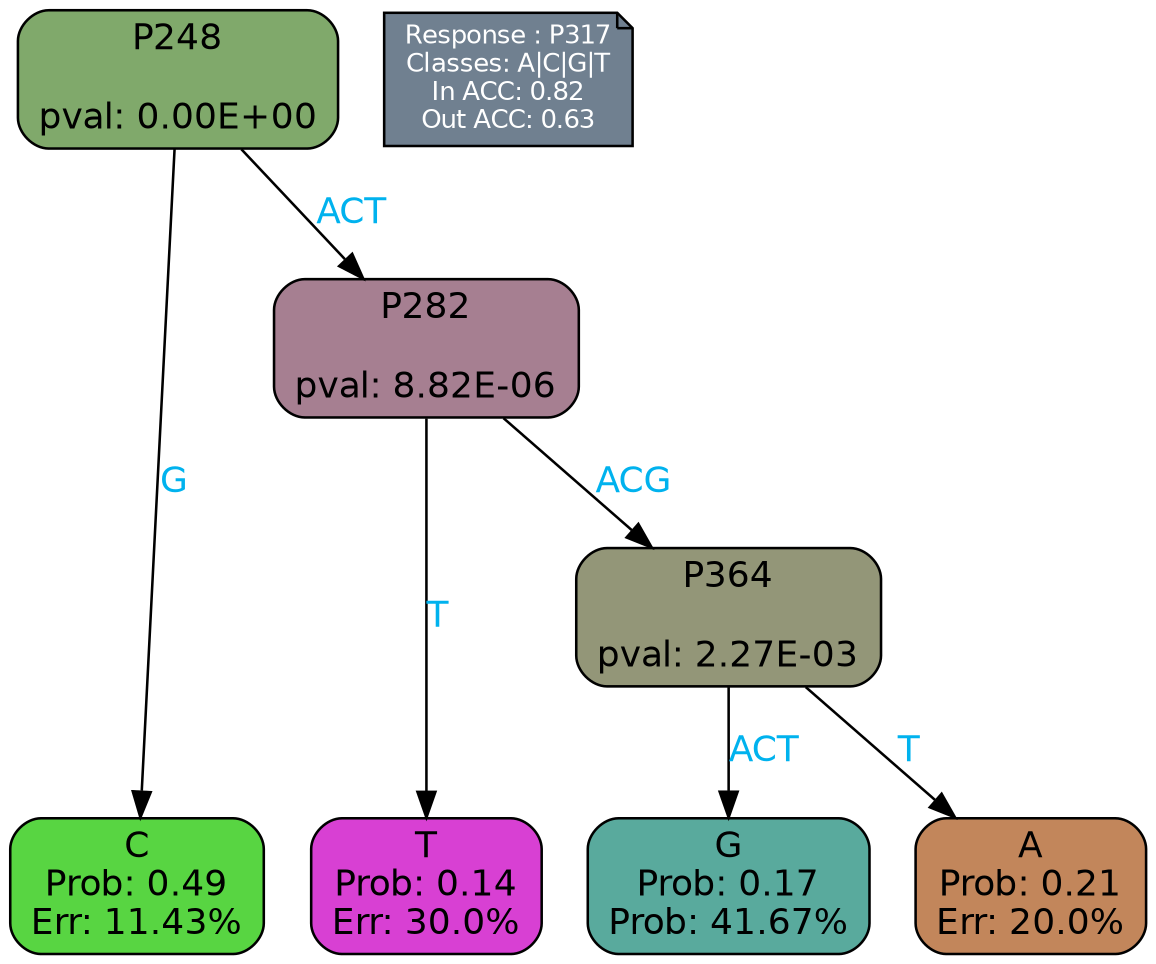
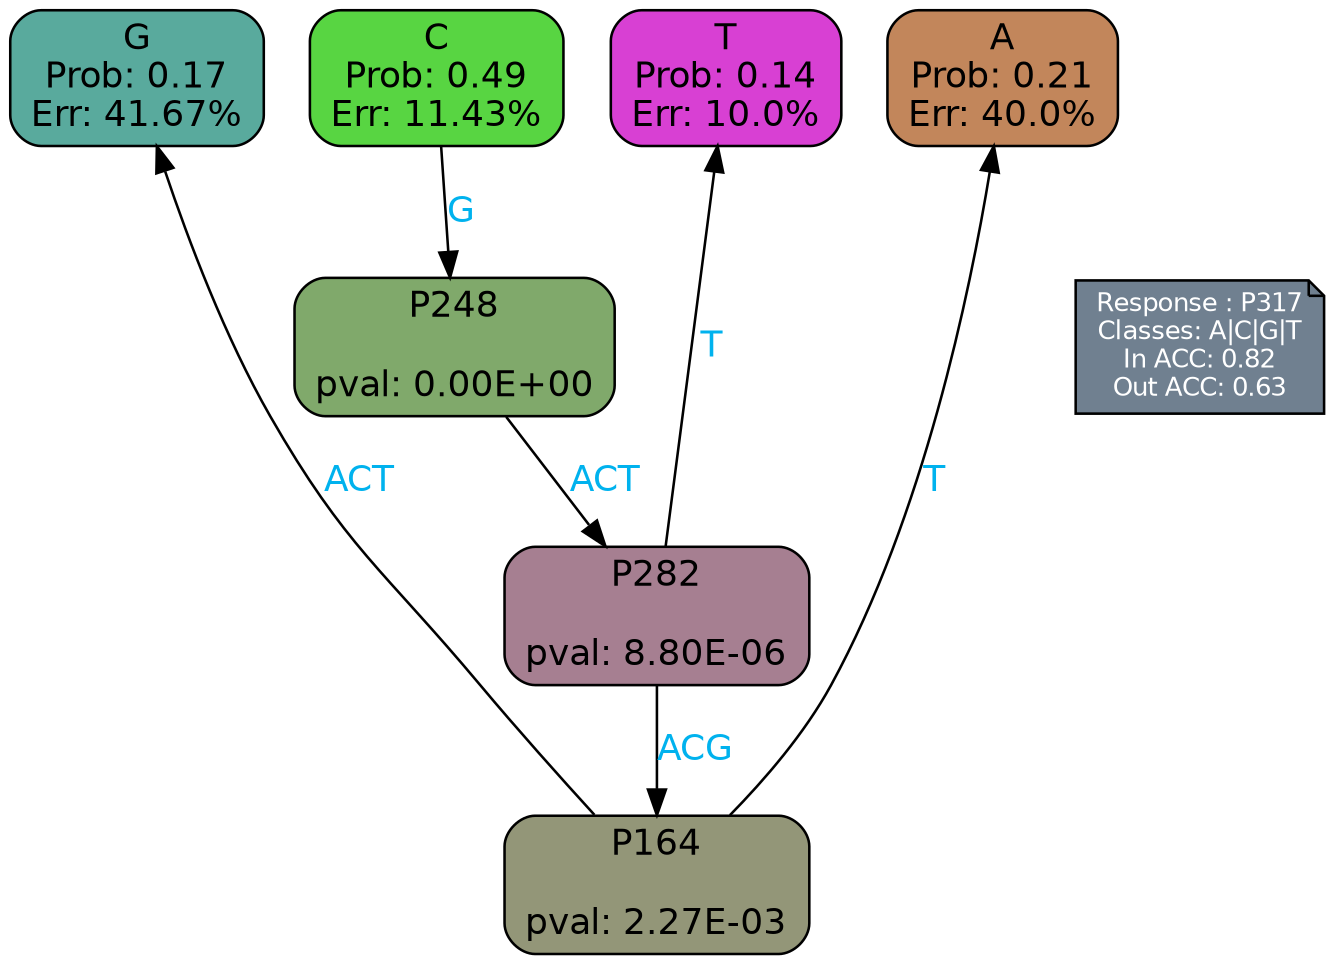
node "P282 pval: 8.82E-06": label "P282 pval: 8.82E-06" -> "P282 pval: 8.80E-06"
edge "P248 pval: 0.00E+00" -> "C Prob: 0.49 Err: 11.43%": reversed
node "P364 pval: 2.27E-03": label "P364 pval: 2.27E-03" -> "P164 pval: 2.27E-03"
node "T Prob: 0.14 Err: 30.0%": label "T Prob: 0.14 Err: 30.0%" -> "T Prob: 0.14 Err: 10.0%"
node "G Prob: 0.17 Prob: 41.67%": label "G Prob: 0.17 Prob: 41.67%" -> "G Prob: 0.17 Err: 41.67%"
node "A Prob: 0.21 Err: 20.0%": label "A Prob: 0.21 Err: 20.0%" -> "A Prob: 0.21 Err: 40.0%"
